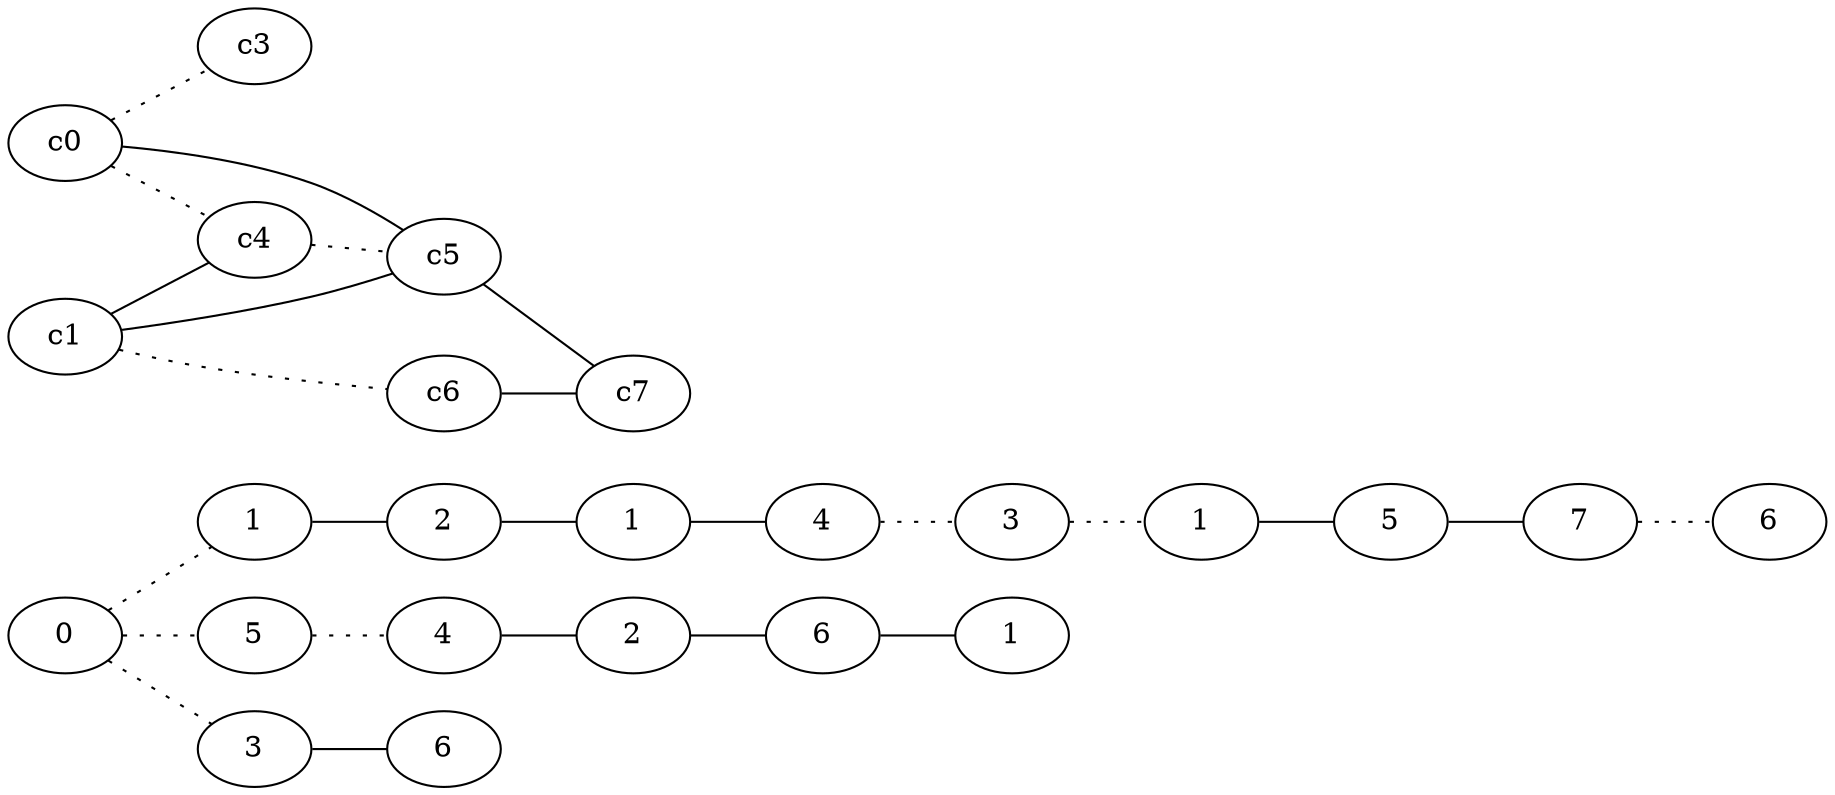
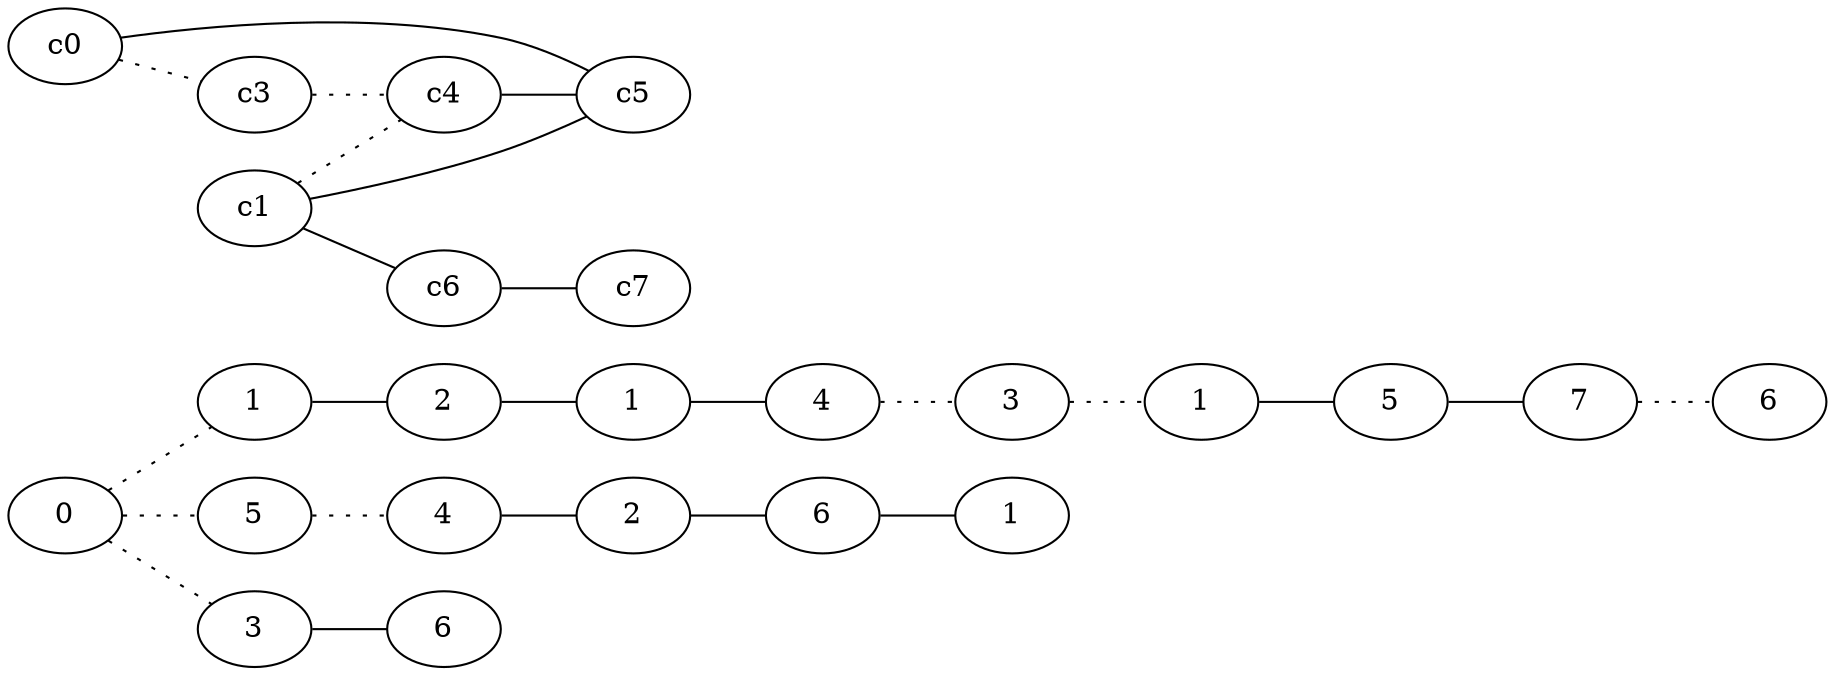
edge "c0" -- "c4": now "c3" -- "c4"
edge "c4" -- "c5": style dotted -> solid
edge "c4" -- "c1": style solid -> dotted
edge "c5" -- "c7": removed
edge "c1" -- "c6": style dotted -> solid
